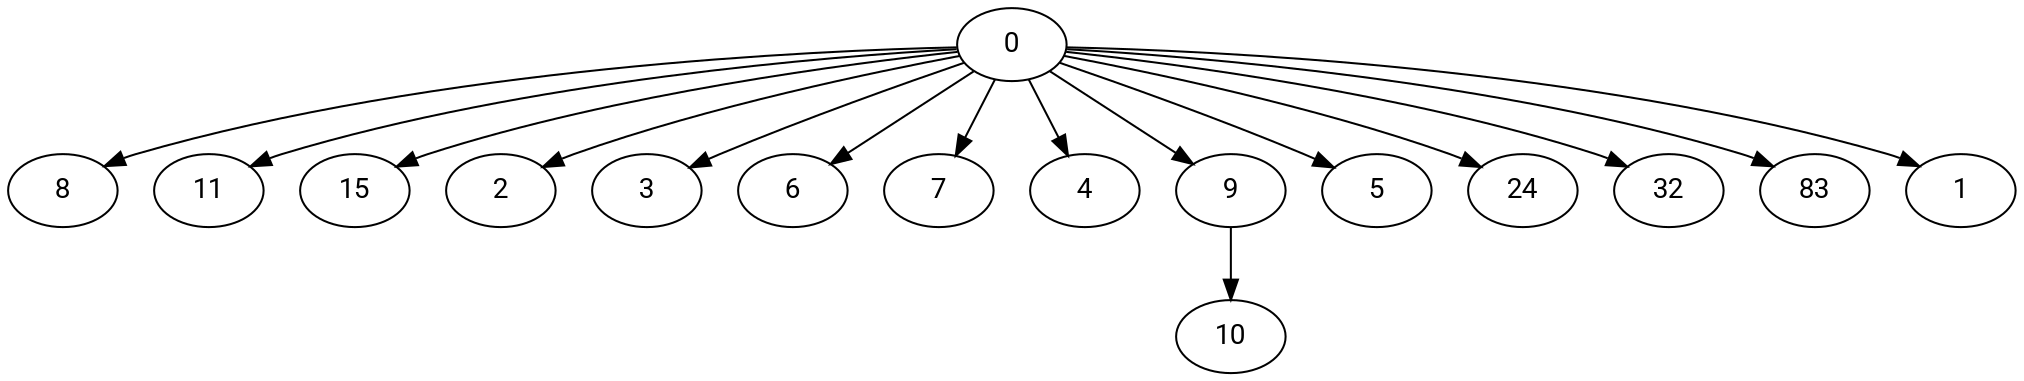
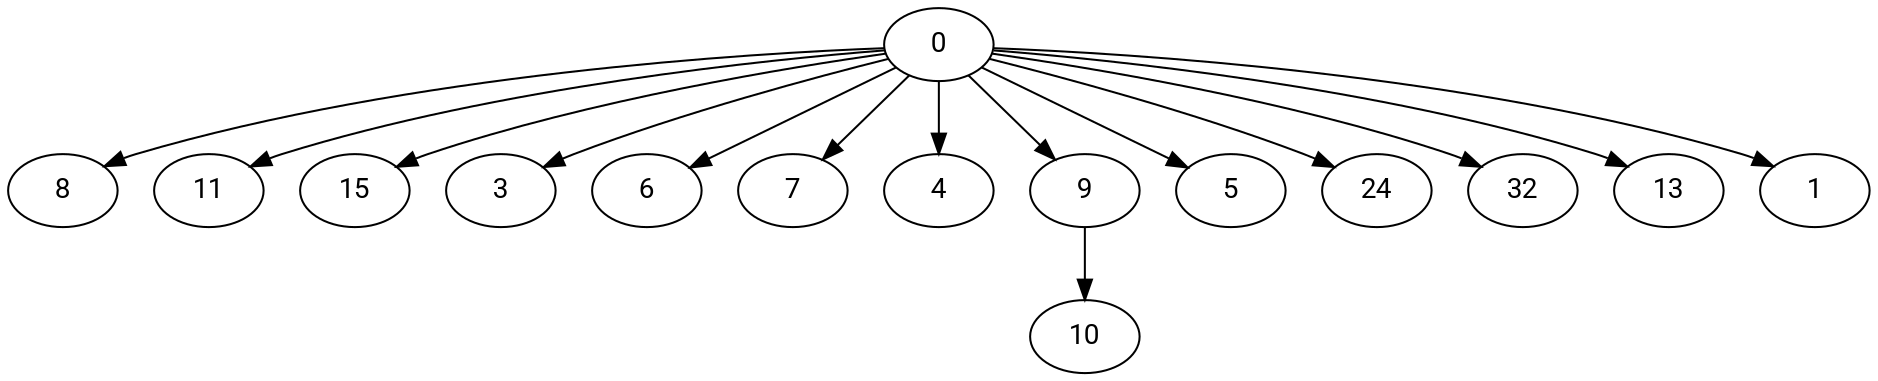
node "2": removed
node "83": label "83" -> "13"
